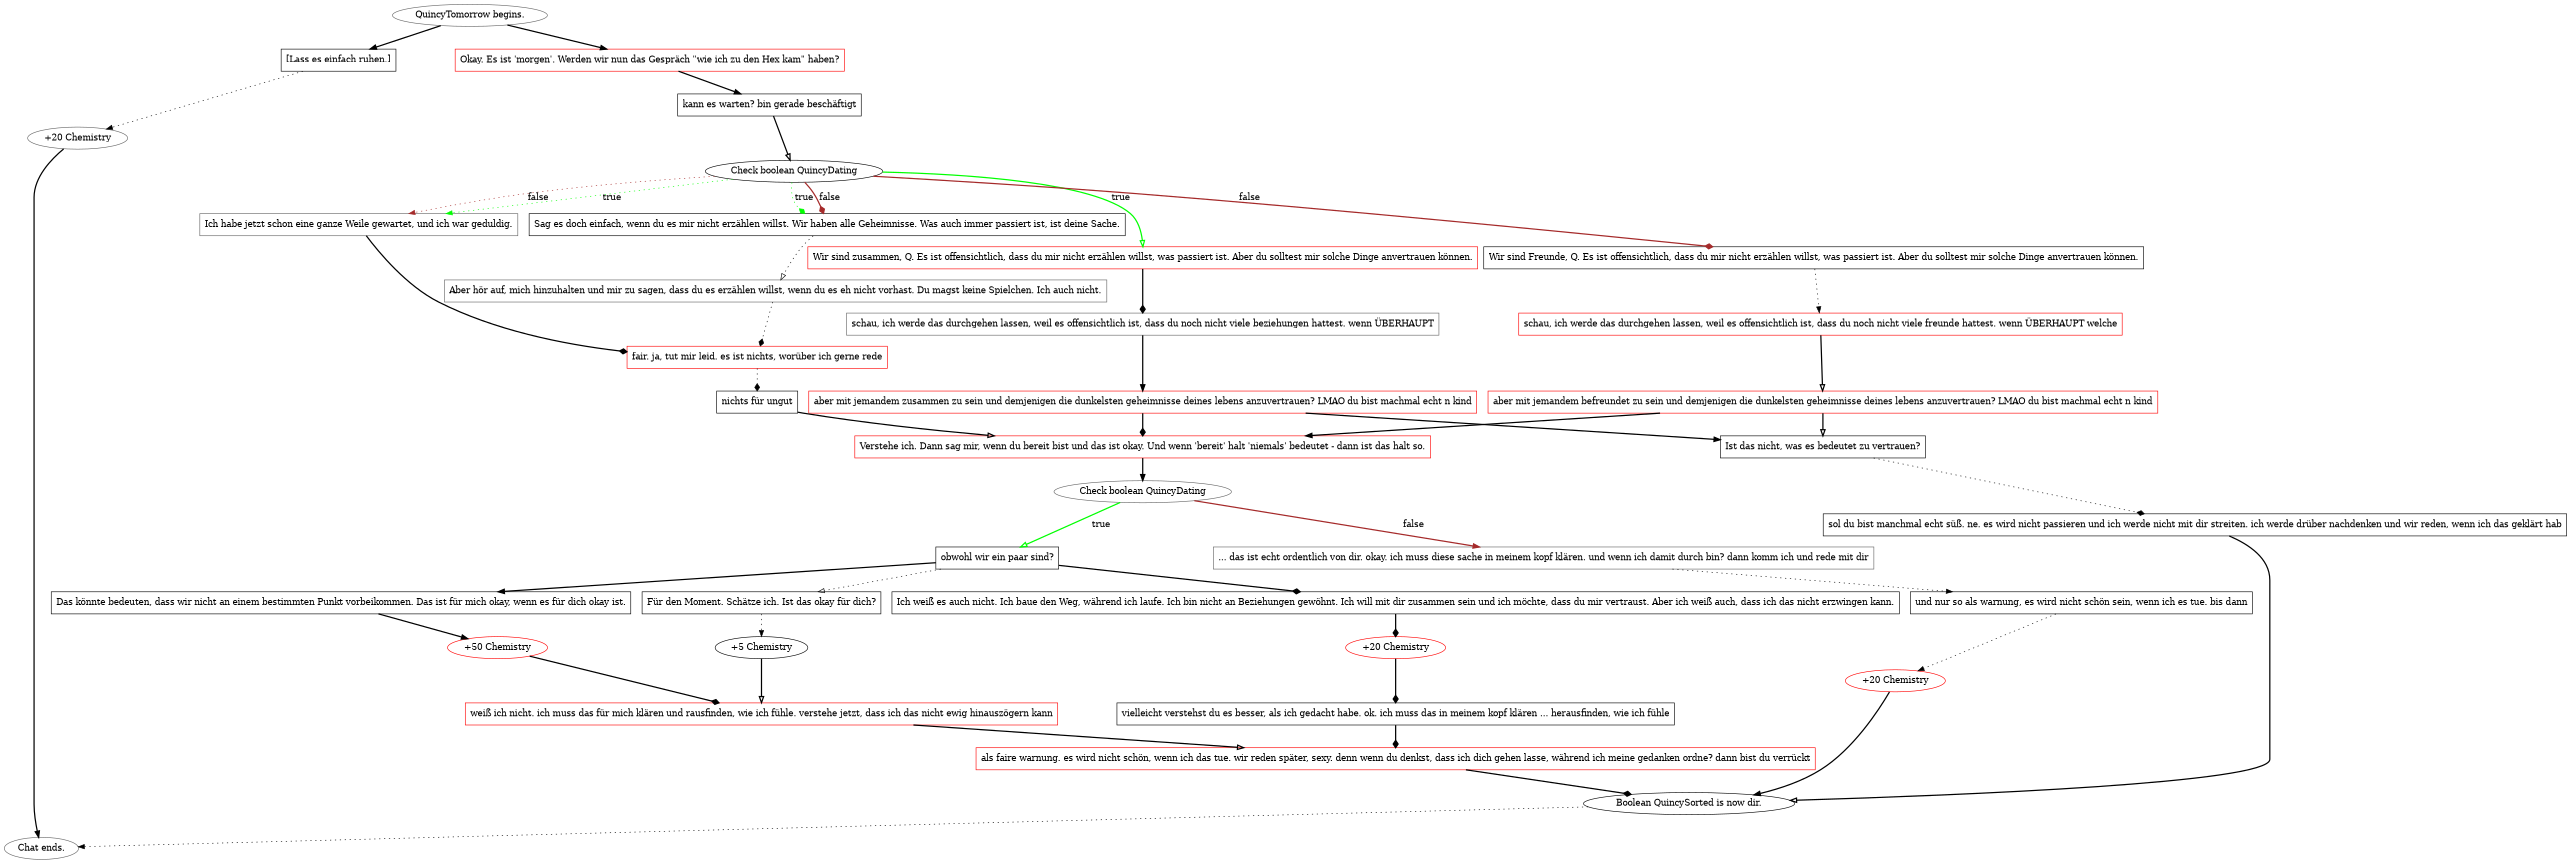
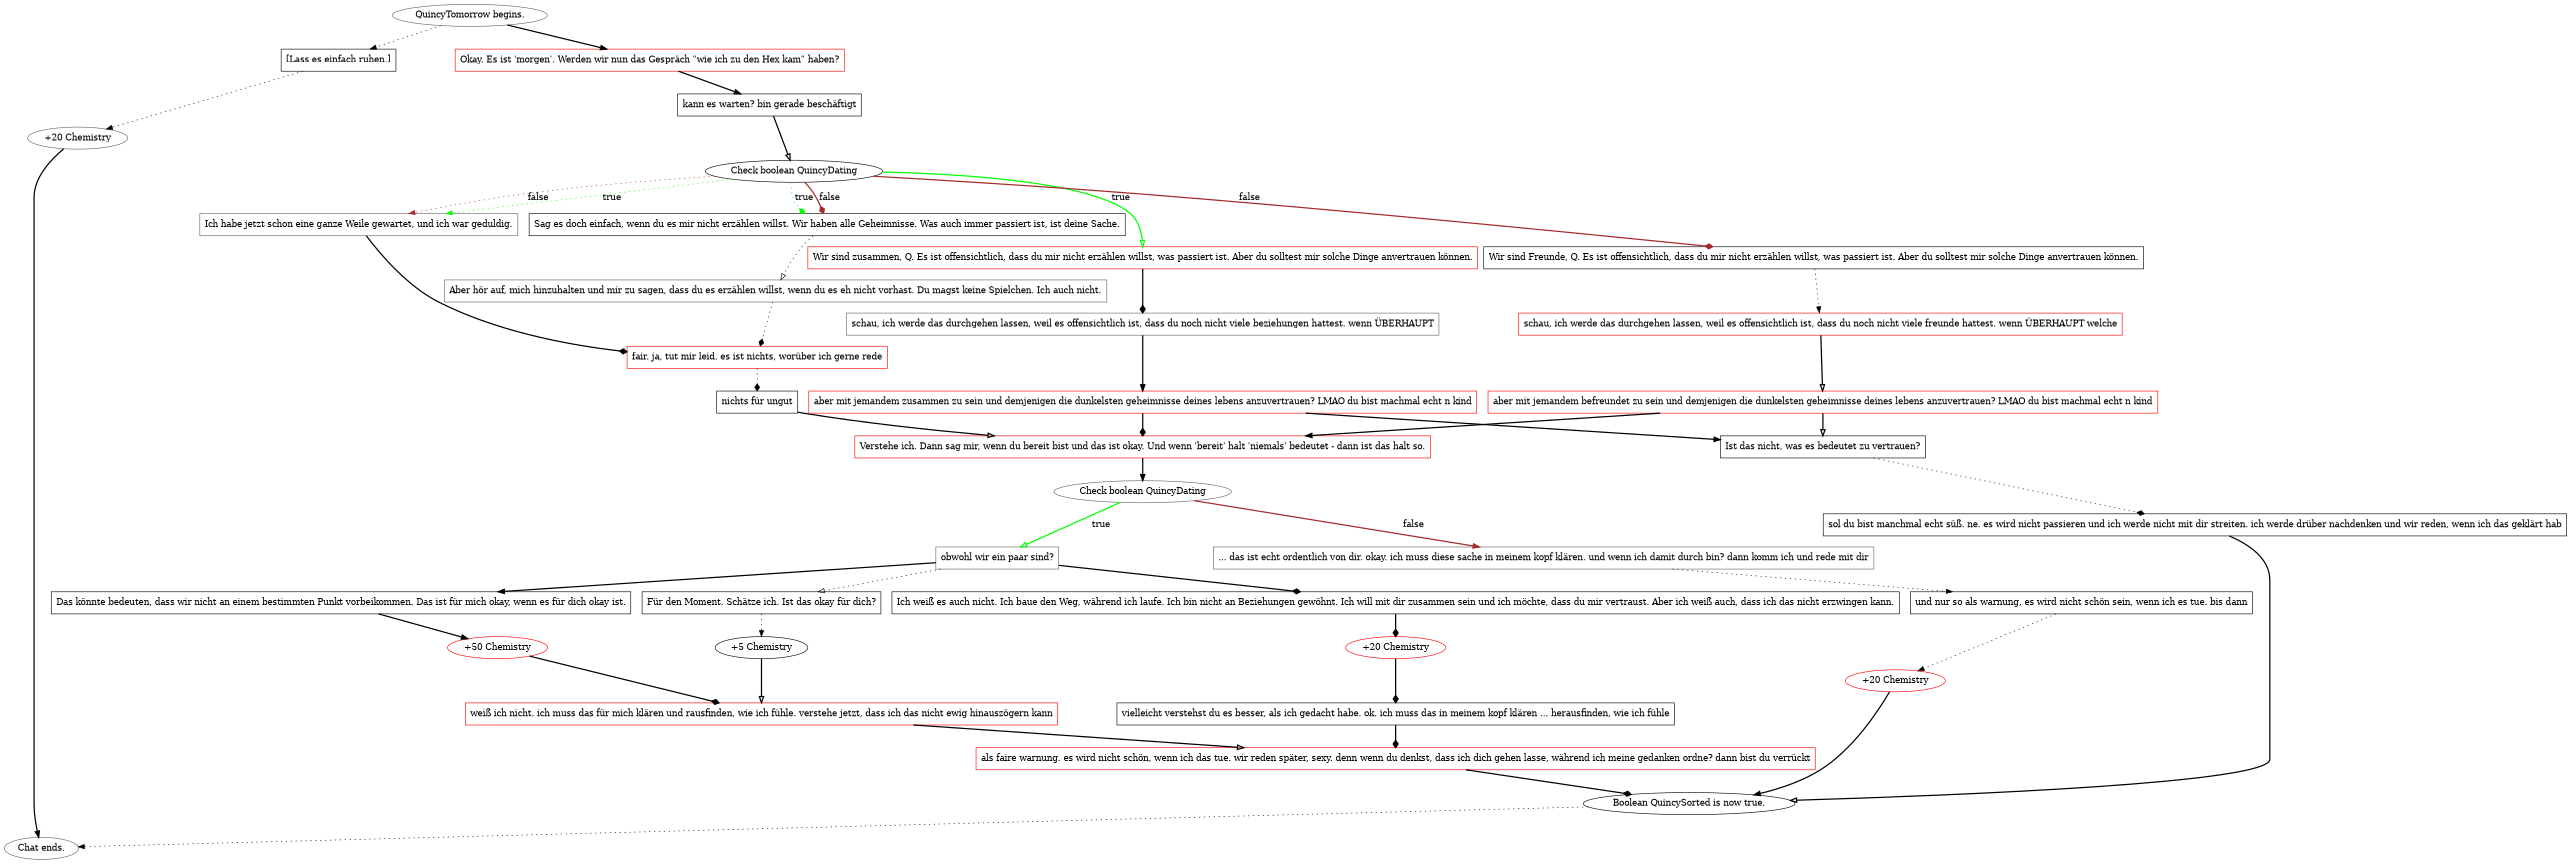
edge "QuincyTomorrow begins." -> "[Lass es einfach ruhen.]": style bold -> dotted
node "obwohl wir ein paar sind?": color black -> gray40
node "Boolean QuincySorted is now dir.": label "Boolean QuincySorted is now dir." -> "Boolean QuincySorted is now true."
